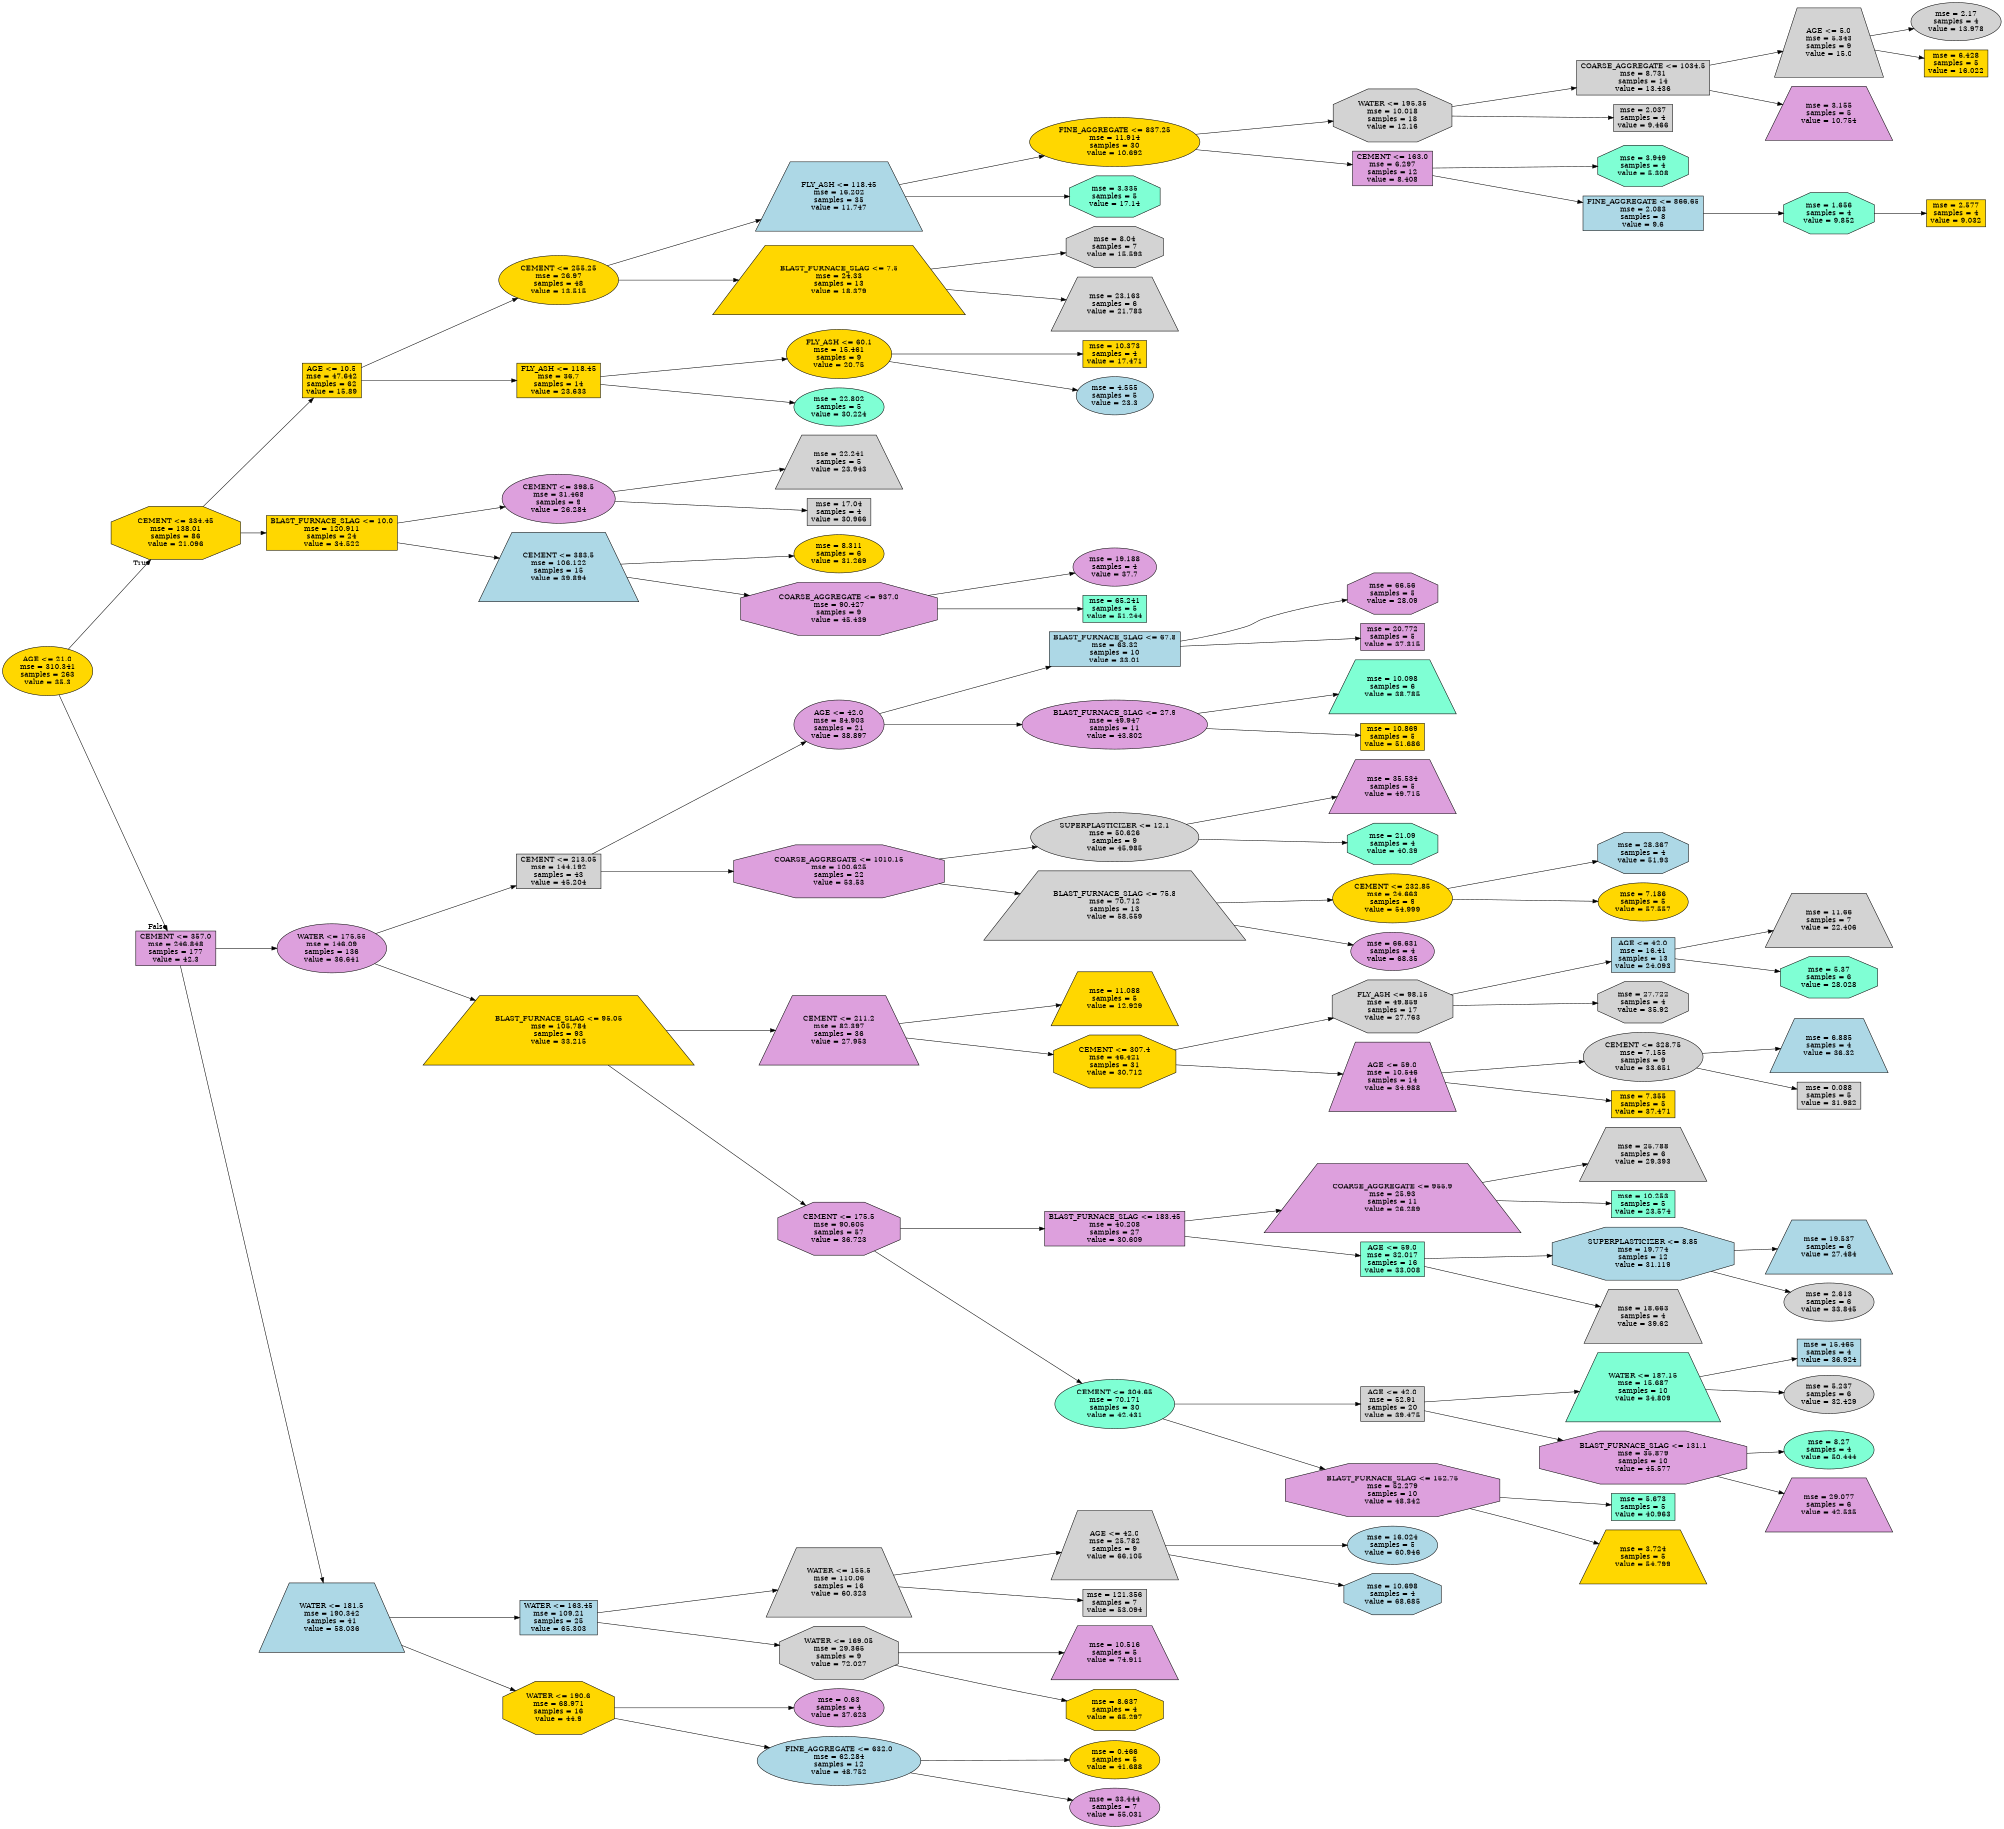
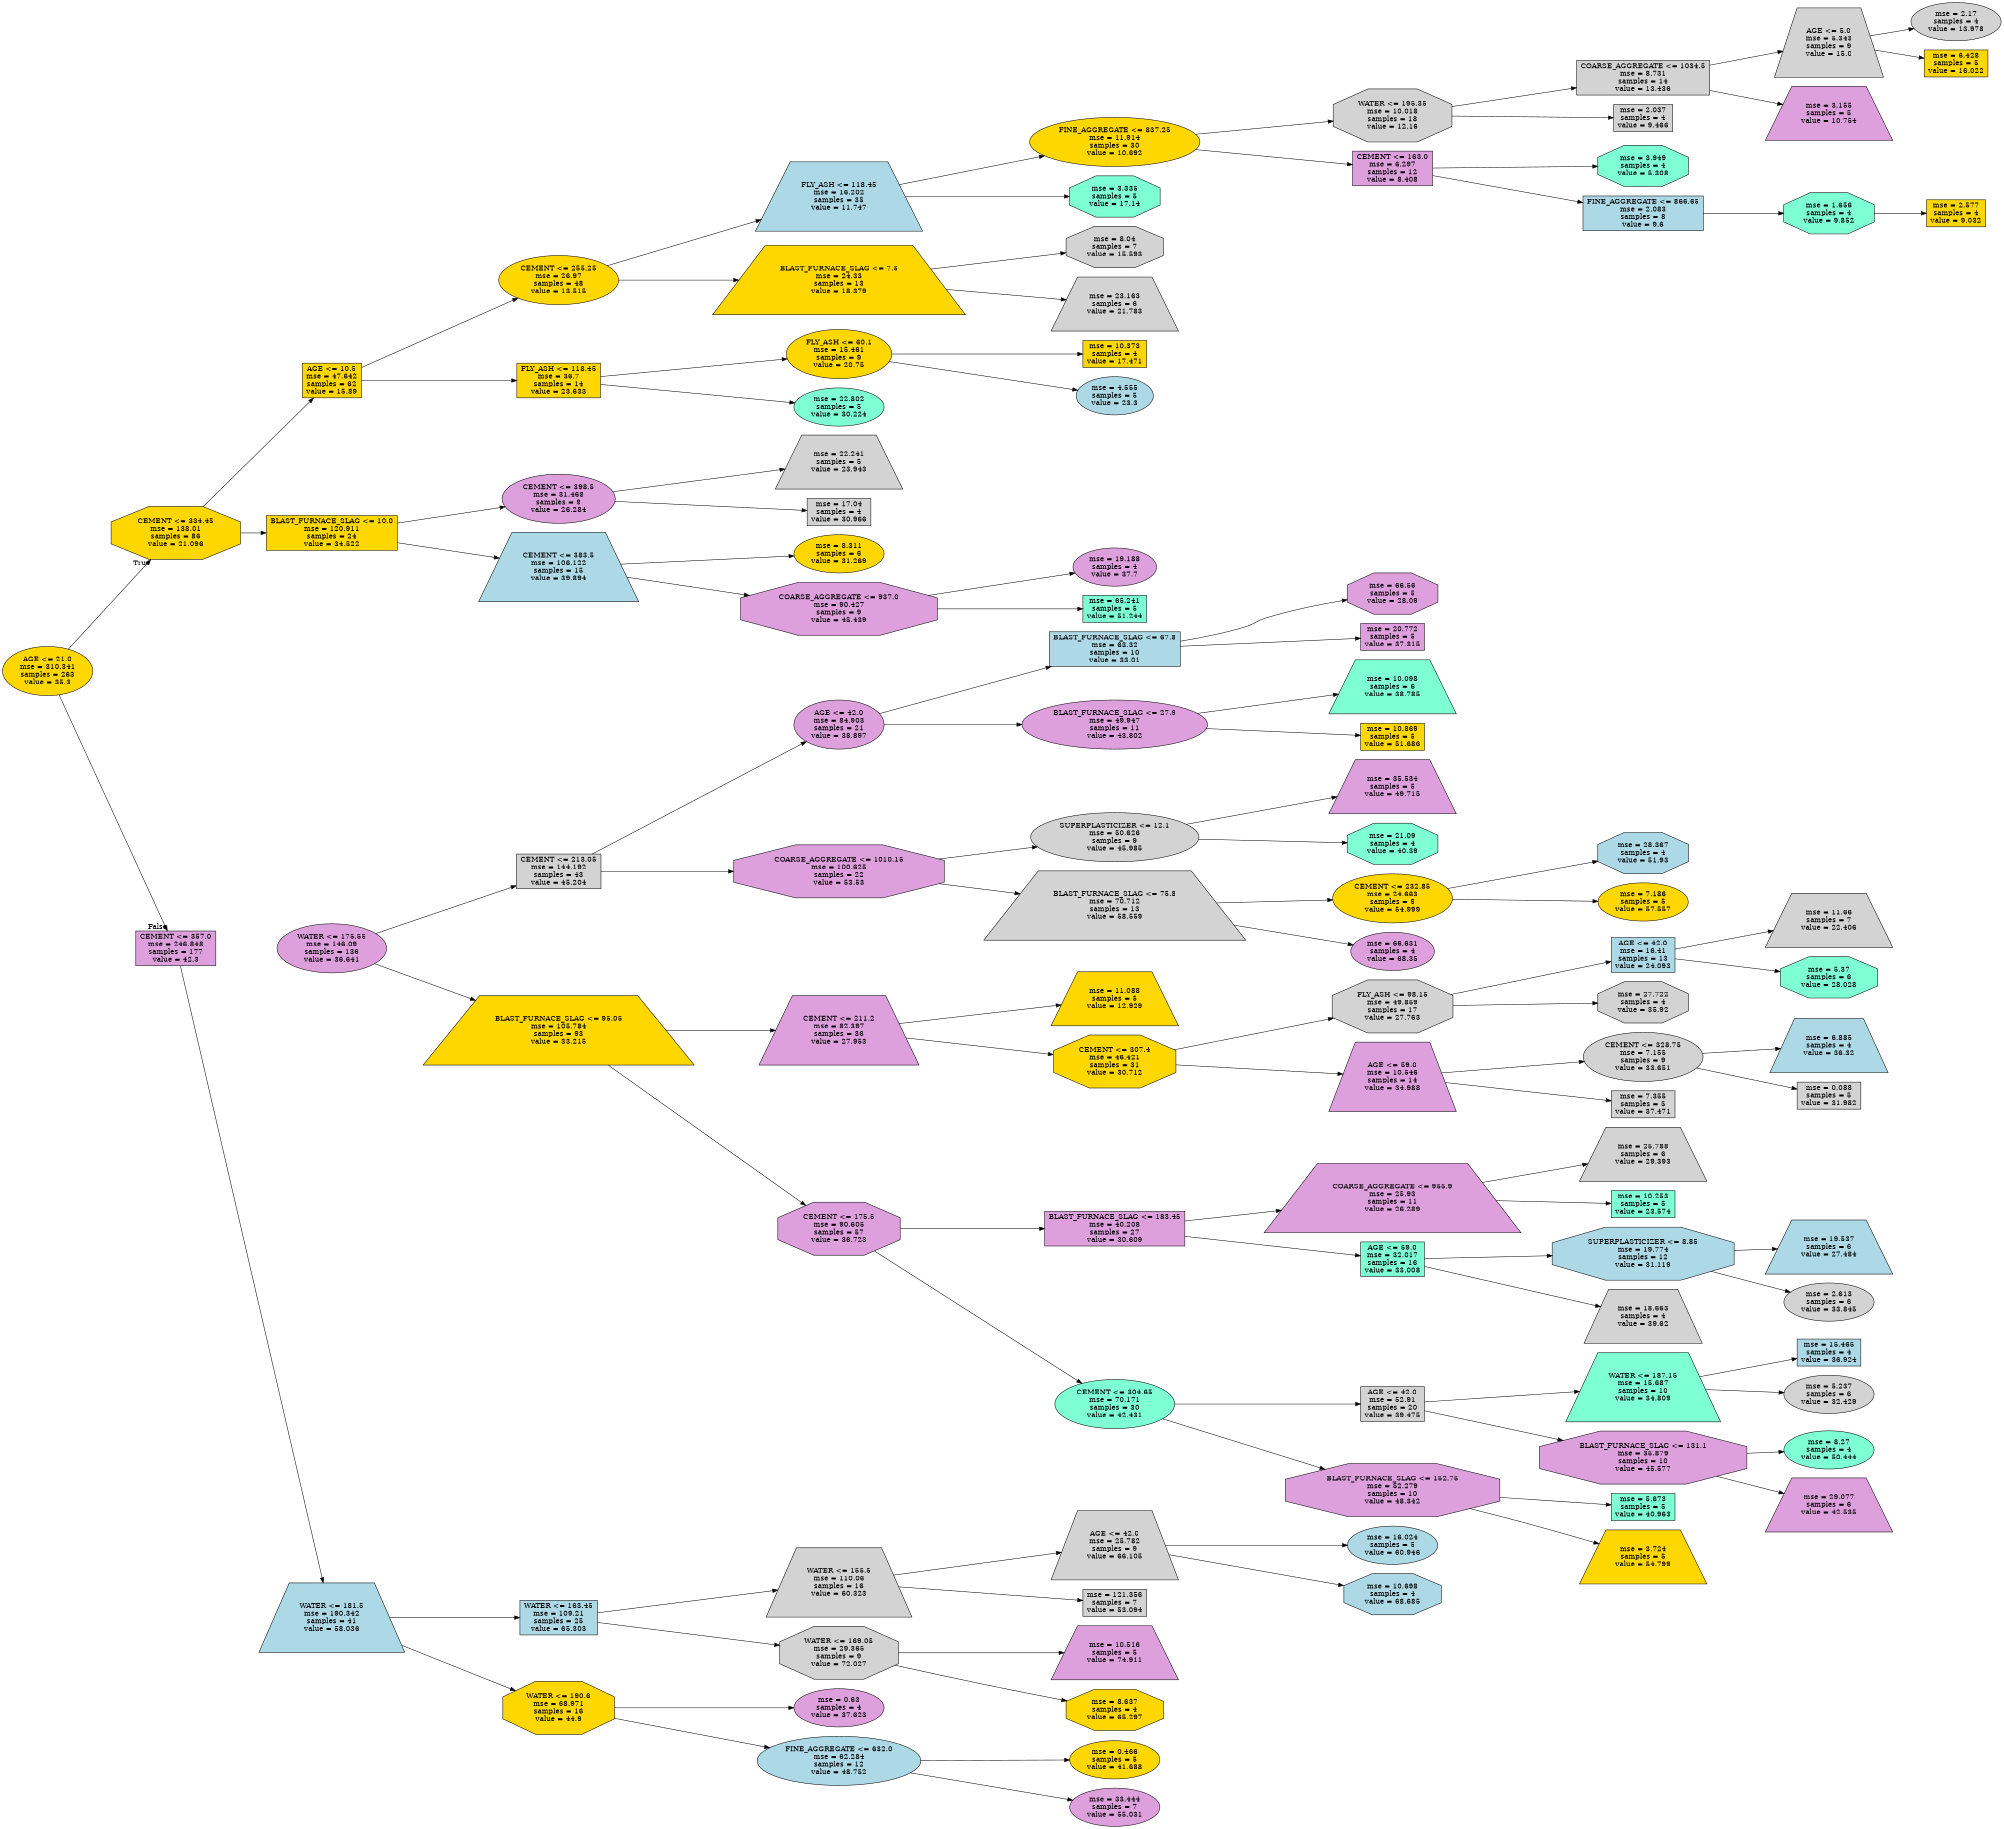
edge "CEMENT <= 357.0 mse = 246.848 samples = 177 value = 42.3" -> "WATER <= 175.55 mse = 146.09 samples = 136 value = 36.641": removed
node "mse = 7.355 samples = 5 value = 37.471": fillcolor gold -> lightgrey
